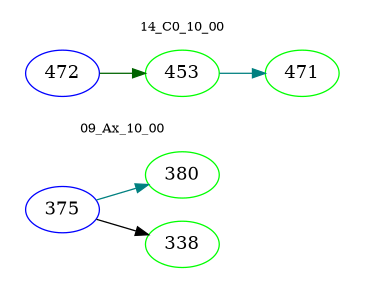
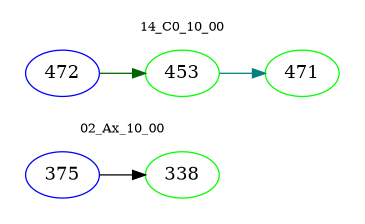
cluster "09_Ax_10_00": label "09_Ax_10_00" -> "02_Ax_10_00"
node "380": removed
